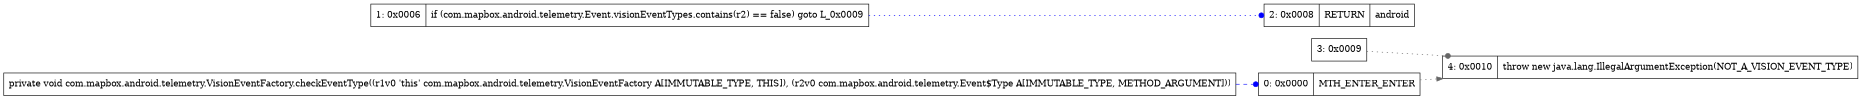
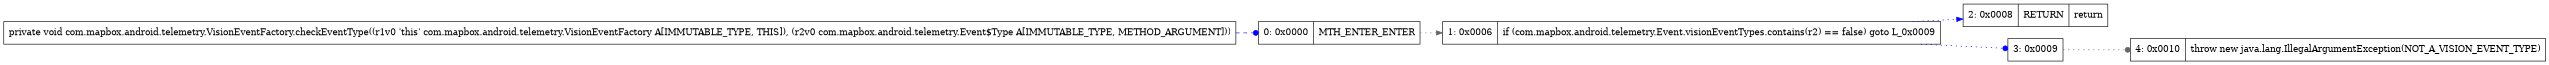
edge "1: 0x0006" -> "2: 0x0008": arrowhead dot -> normal
node "2: 0x0008": text "android" -> "return"
edge "1: 0x0006" -> "3: 0x0009": added
edge "0: 0x0000" -> "4: 0x0010": now "0: 0x0000" -> "1: 0x0006"
